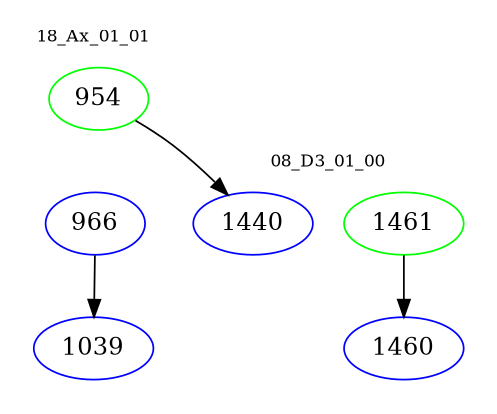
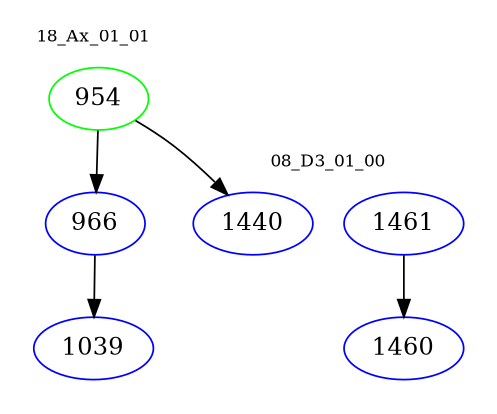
edge "954" -> "966": added
node "1461": color green -> blue
